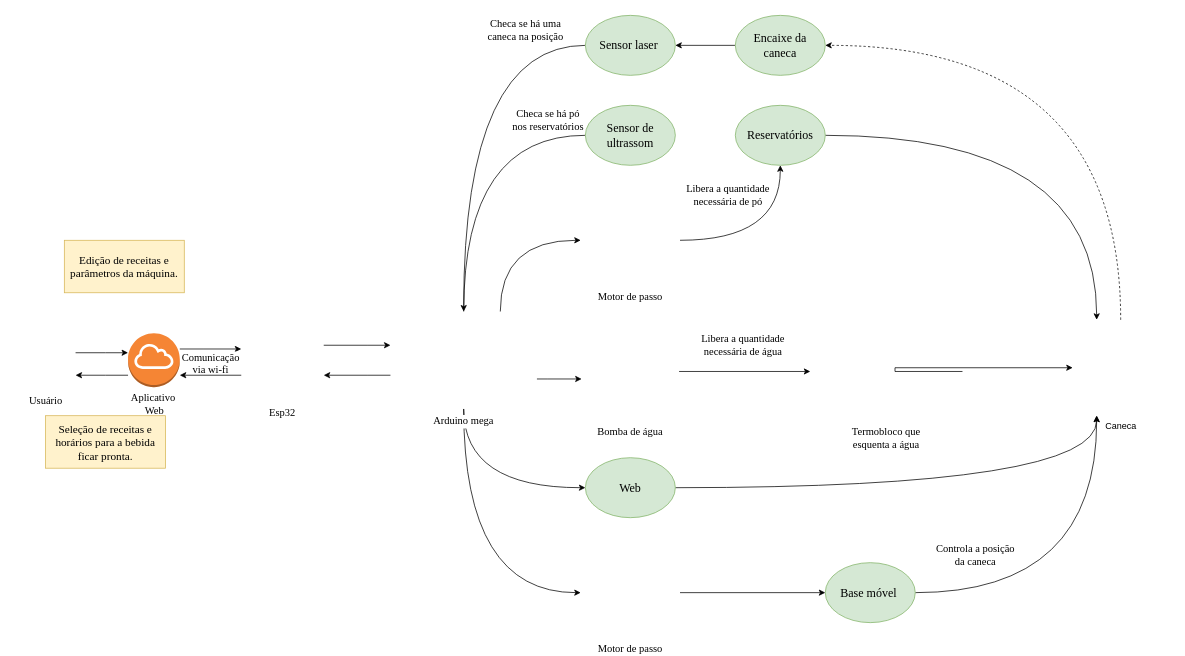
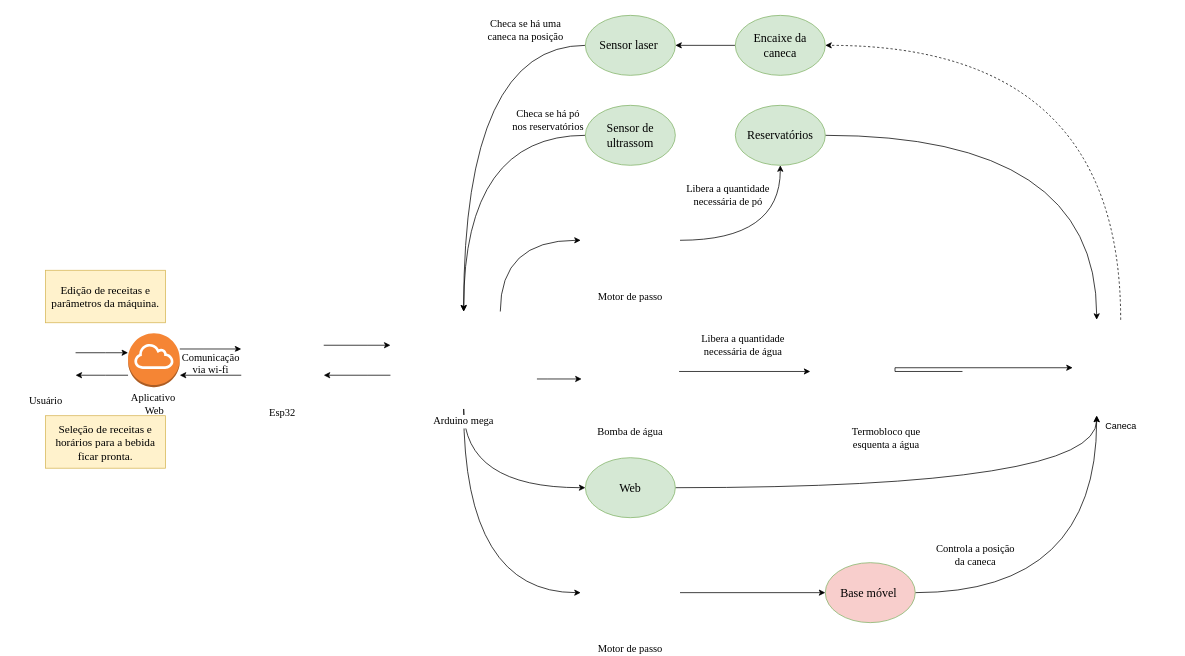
edge "Sensor de ultrassom" -- "Arduino mega": arrowhead none -> classic
node "Edição de receitas e parâmetros da máquina.": moved (124, 267) -> (105, 297)
node "Base móvel": fillcolor #d5e8d4 -> #f8cecc
